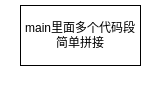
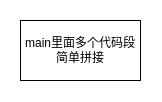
node "main里面多个代码段简单拼接": moved (81, 36) -> (81, 51)
